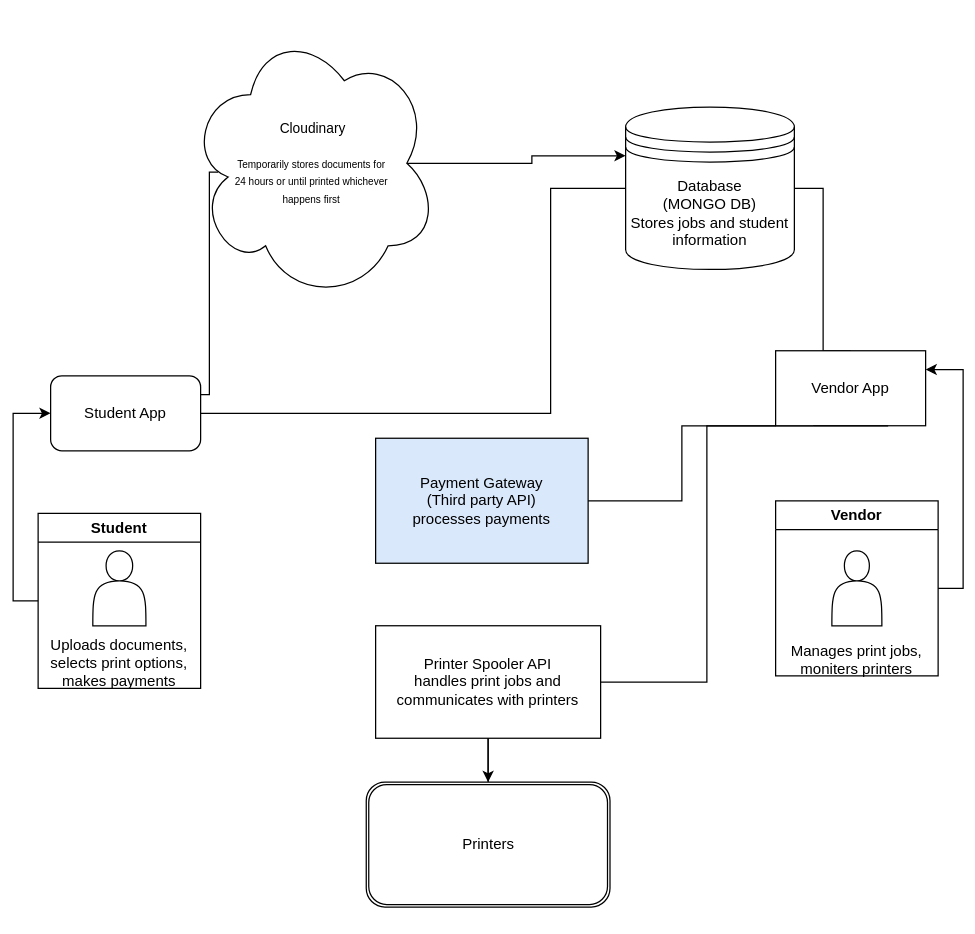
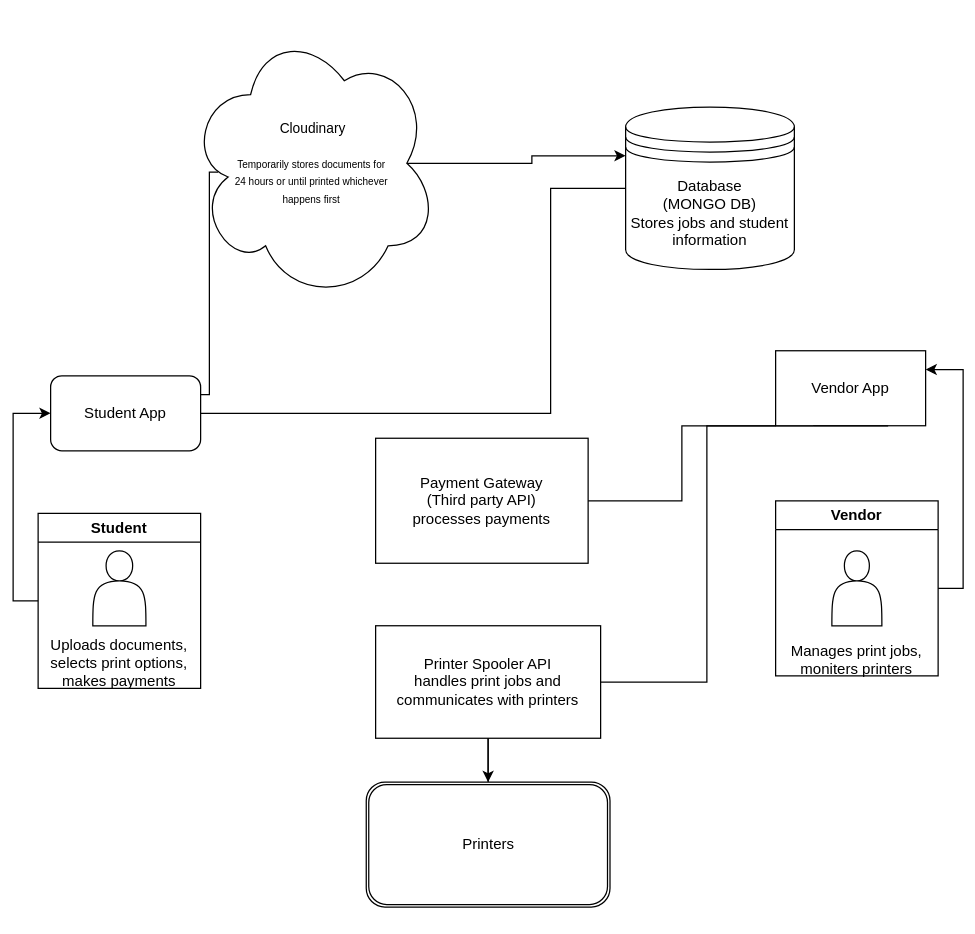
edge "Database (MONGO DB) Stores jobs and student information" -- "Vendor App": removed
node "Payment Gateway (Third party API) processes payments": fillcolor #dae8fc -> #ffffff
